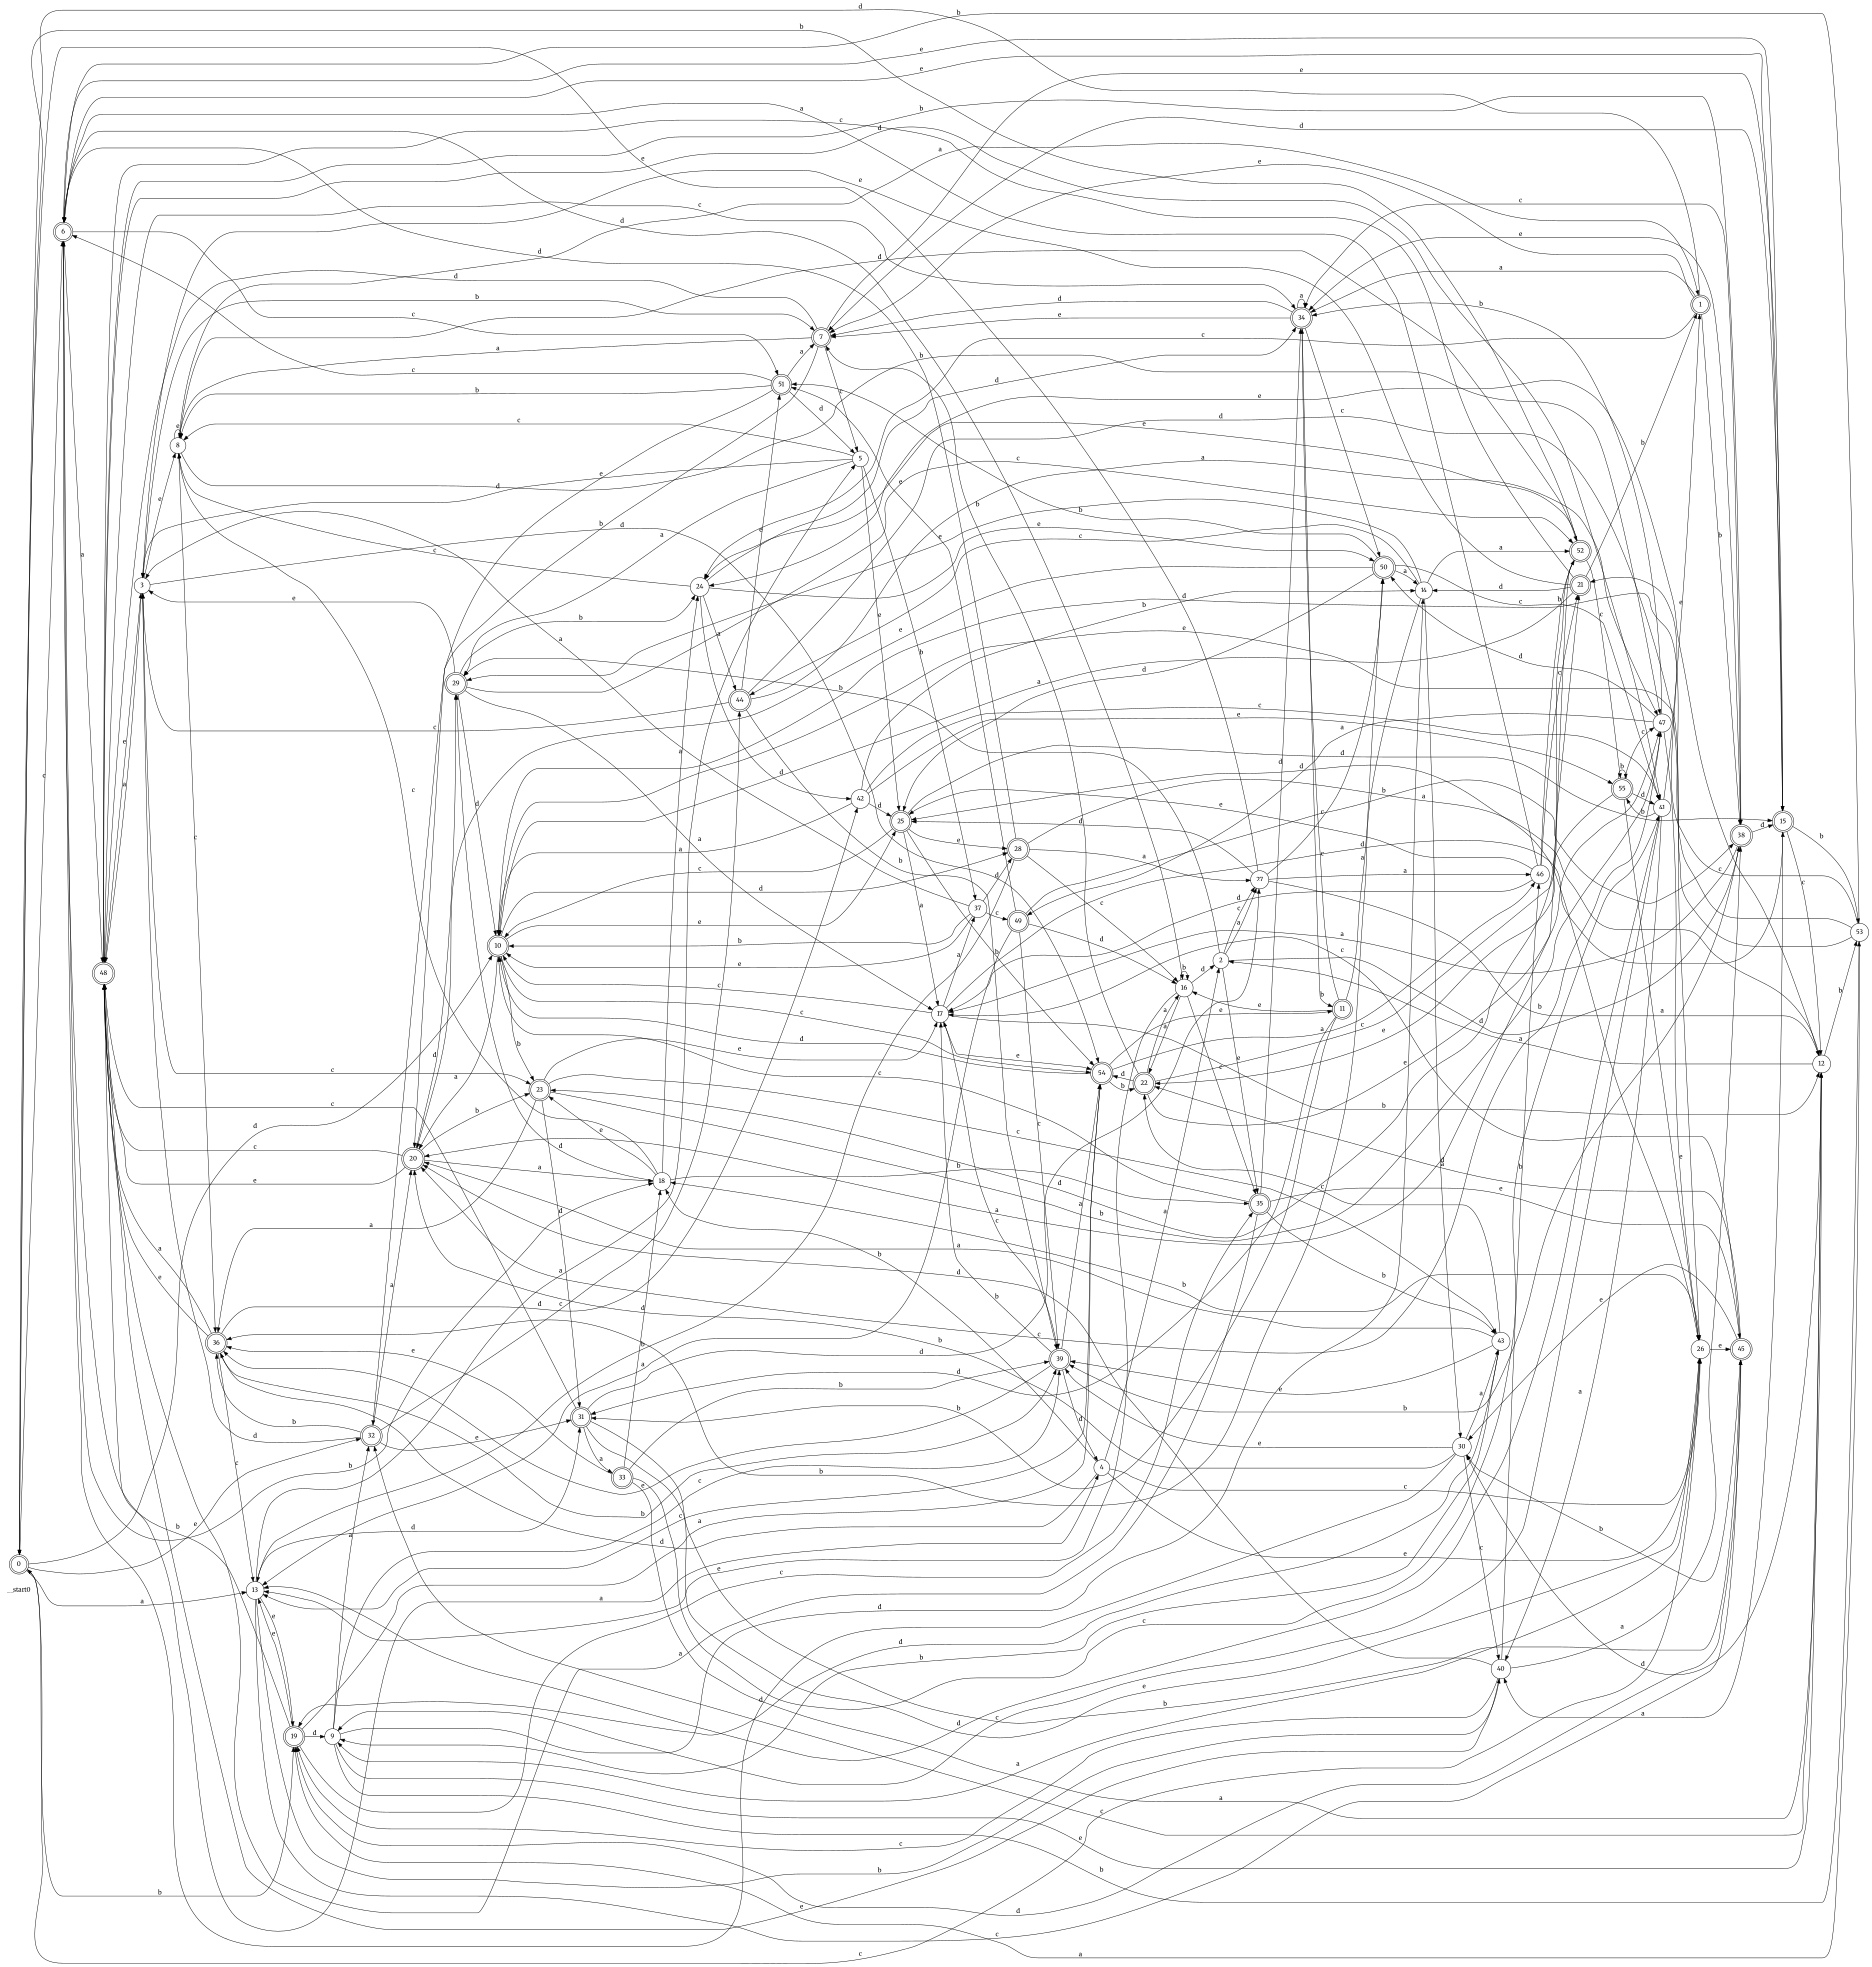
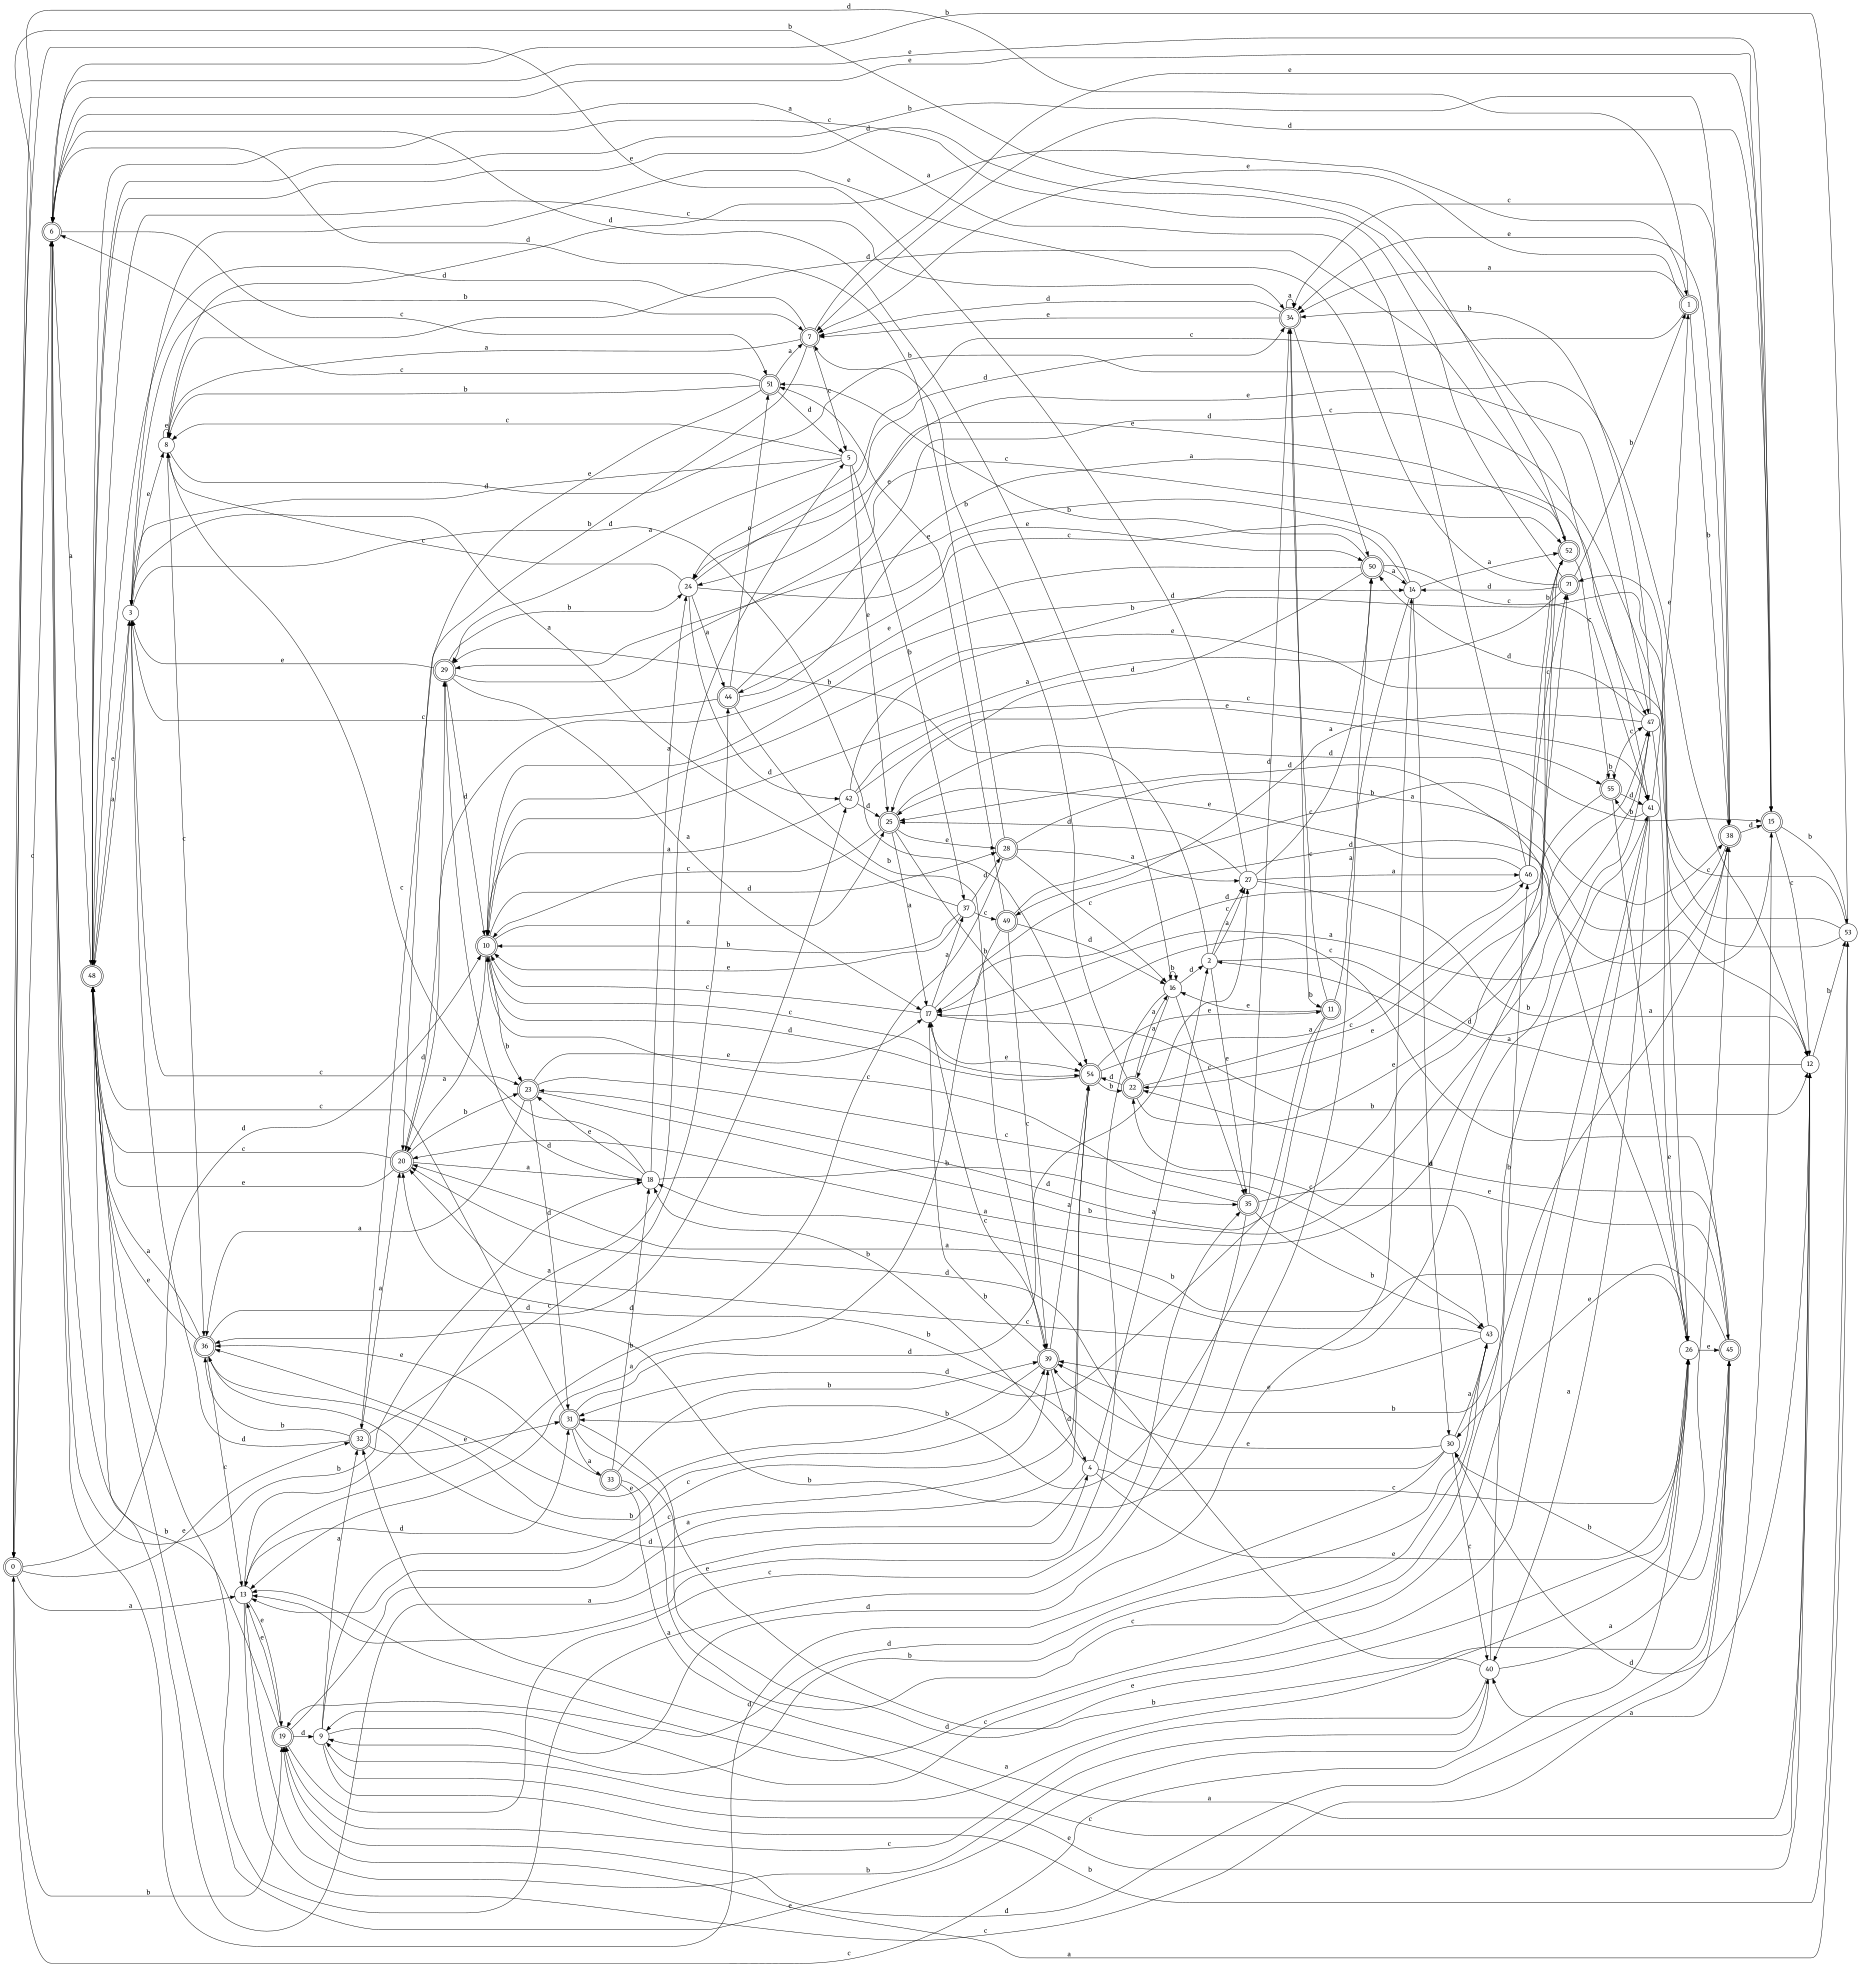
node "__start0": removed
